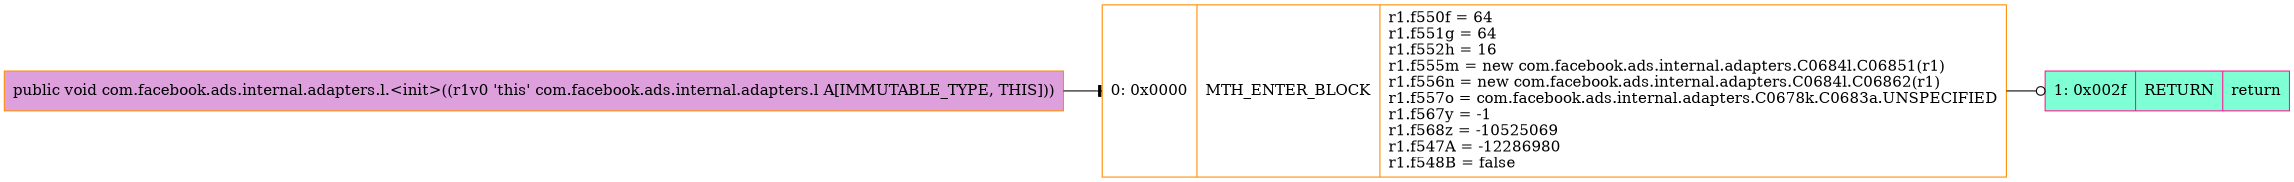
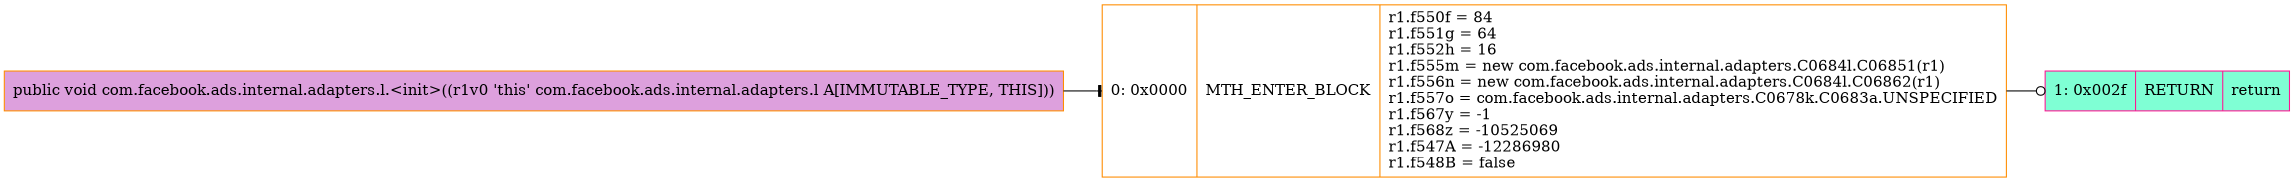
node "0: 0x0000": text "r1.f550f = 64" -> "r1.f550f = 84"
